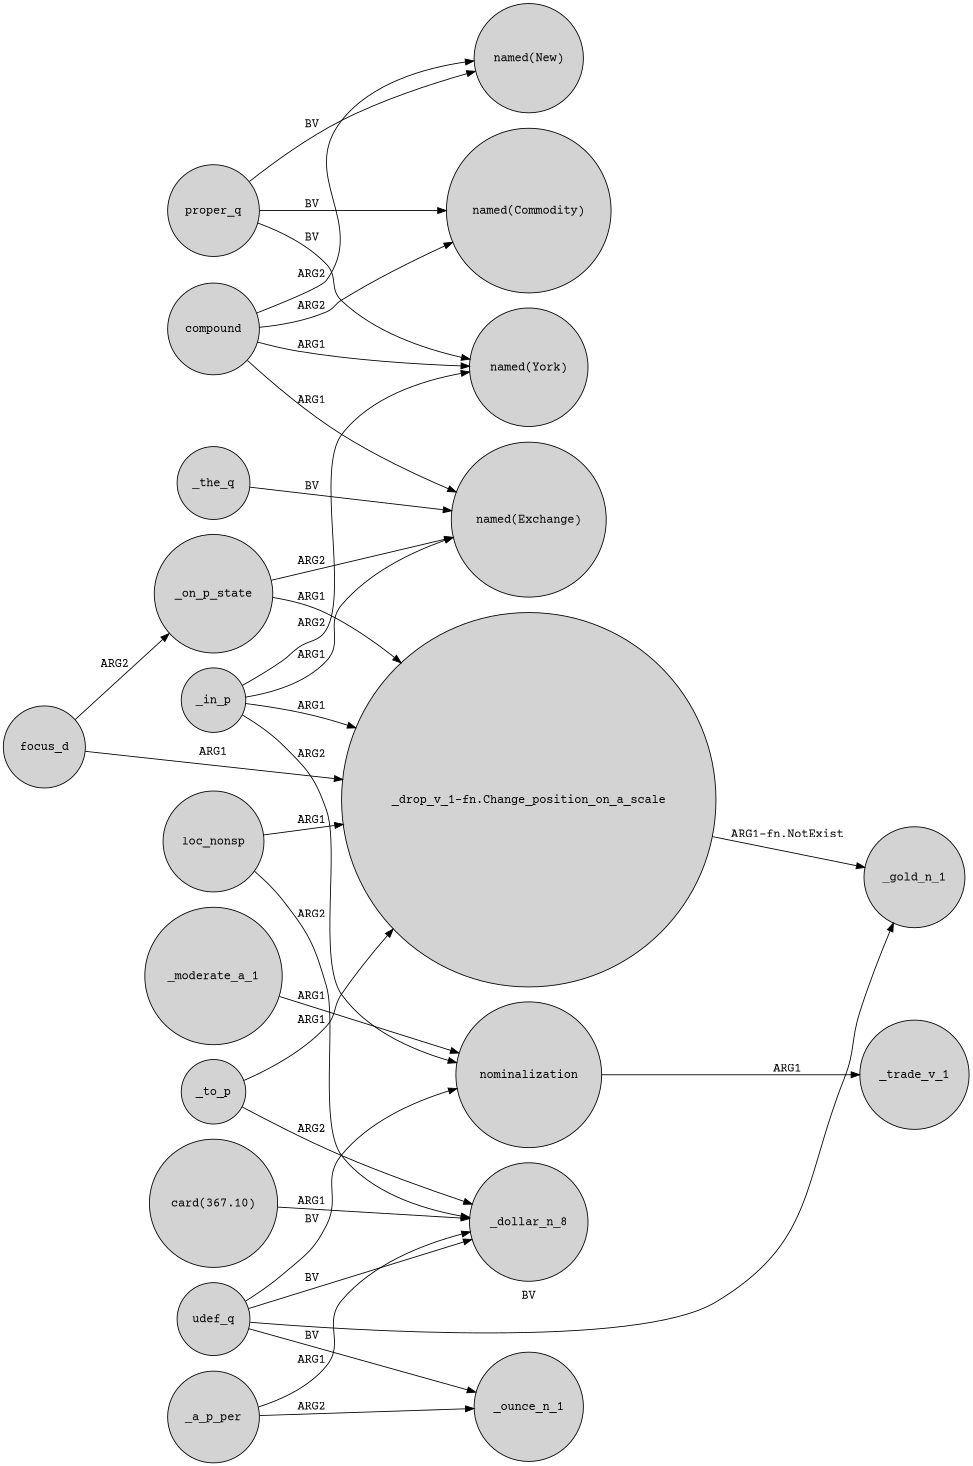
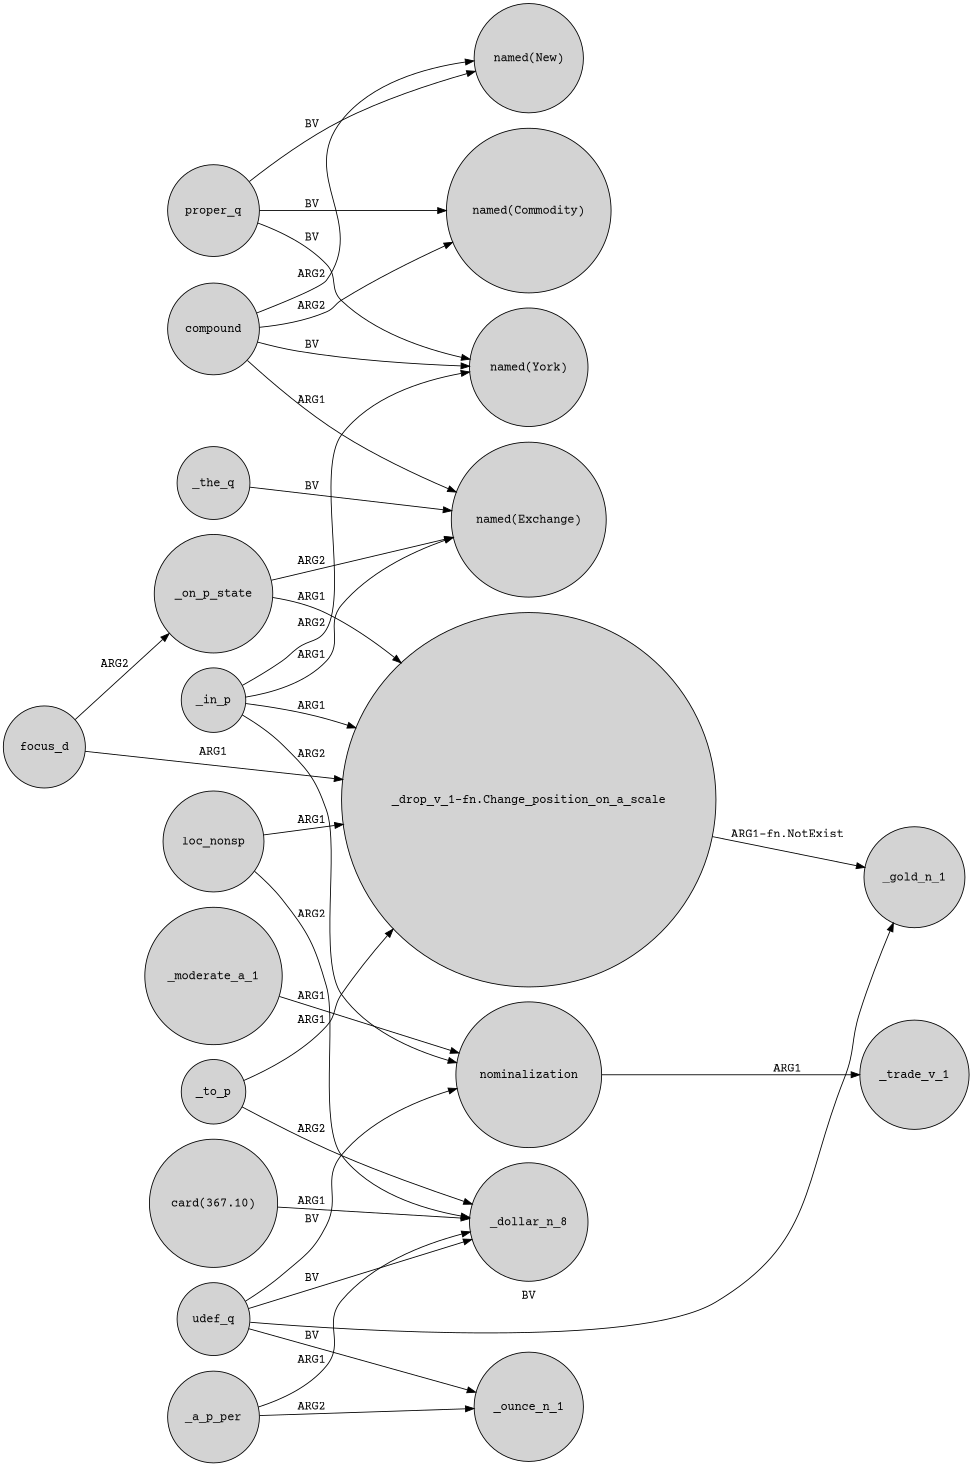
edge "compound" -> "named(York)": label "ARG1" -> "BV"
